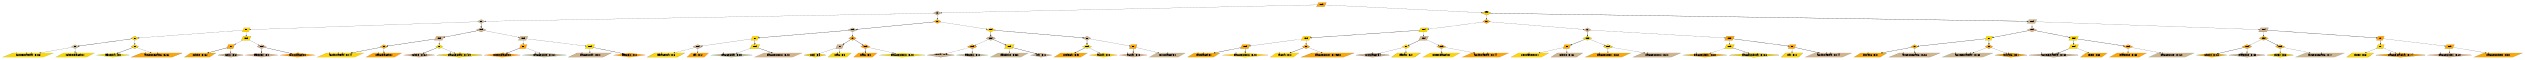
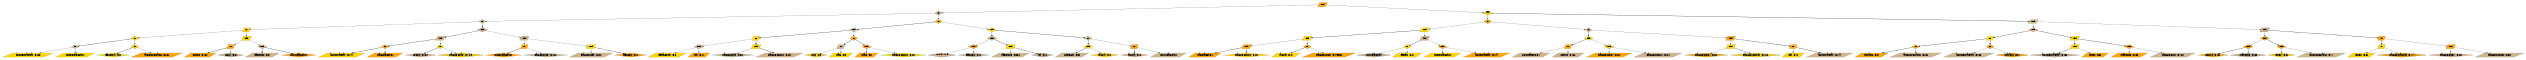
node "diff_Nintent <= 31": shape diamond -> parallelogram
node "note_length <= 85": fillcolor orange -> tan
node "prev_release_res = -1": fillcolor gold -> tan
node "chang_perc_Nintent <= 300": fillcolor orange -> tan
